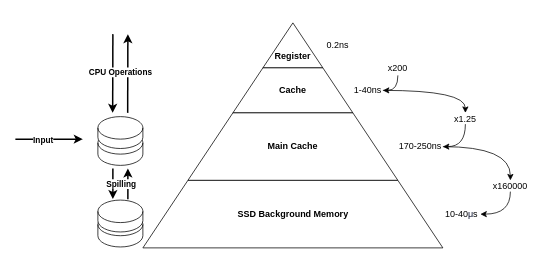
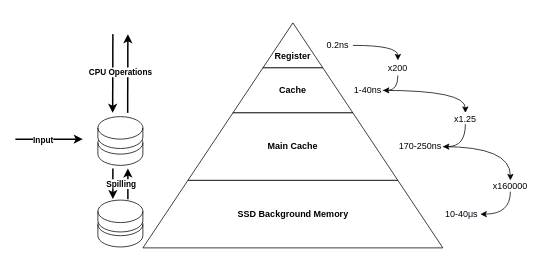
edge "0.2ns" -> "x200": added
